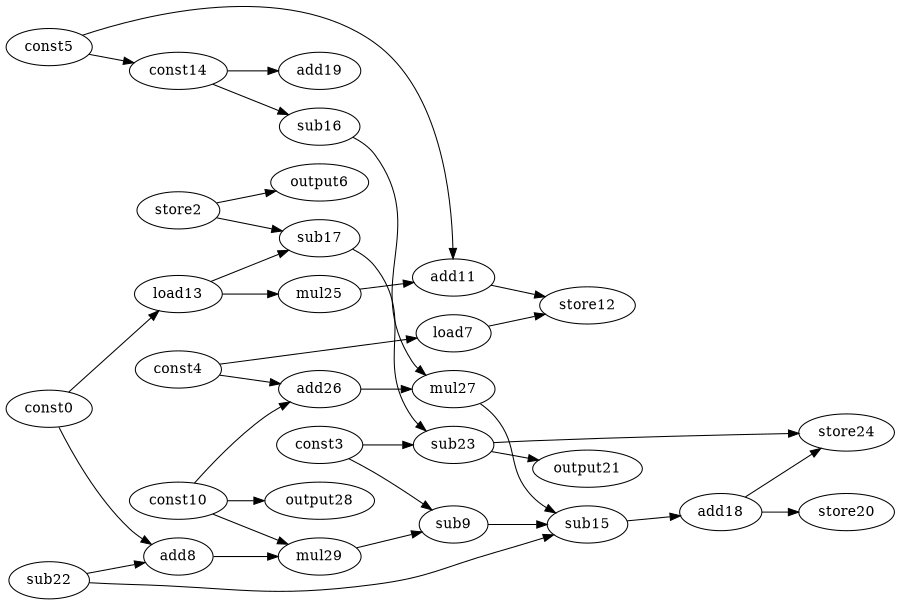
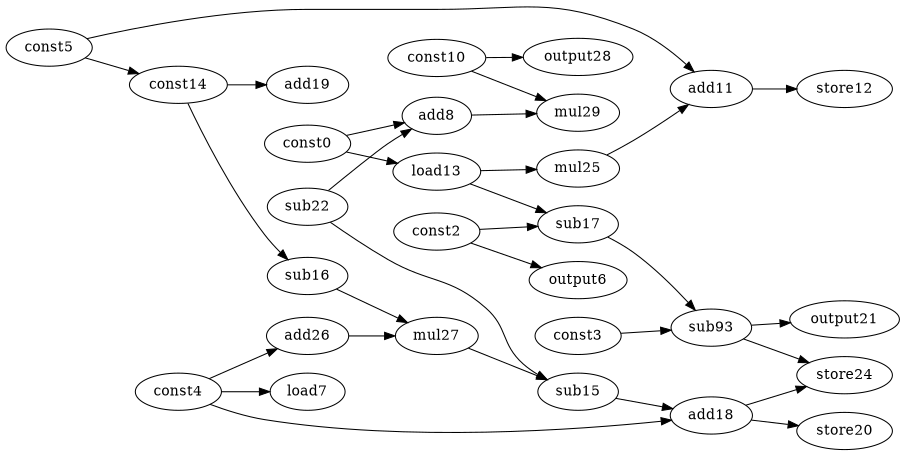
node "store2": label "store2" -> "const2"
edge "load7" -> "store12": removed
edge "const4" -> "add18": added
edge "const10" -> "add26": removed
node "sub23": label "sub23" -> "sub93"
node "sub9": removed
